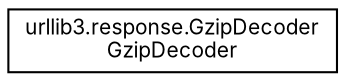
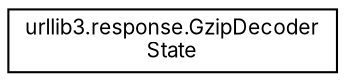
node "urllib3.response.GzipDecoder GzipDecoder": label "urllib3.response.GzipDecoder GzipDecoder" -> "urllib3.response.GzipDecoder State"
